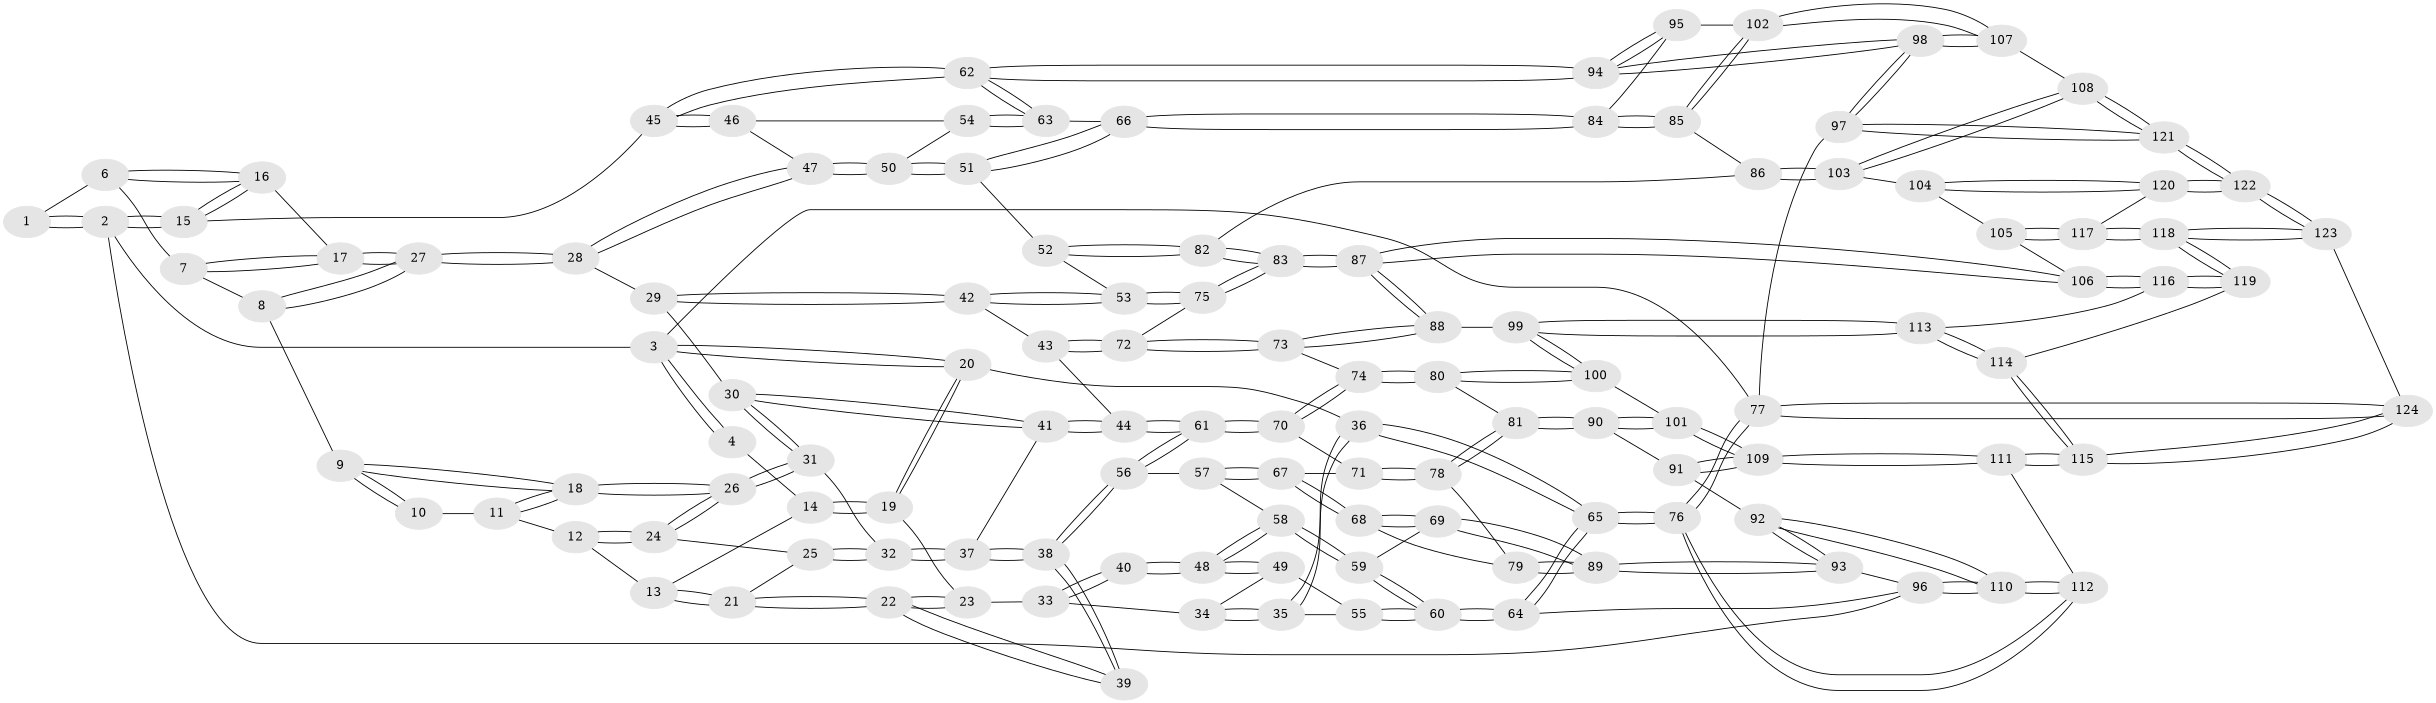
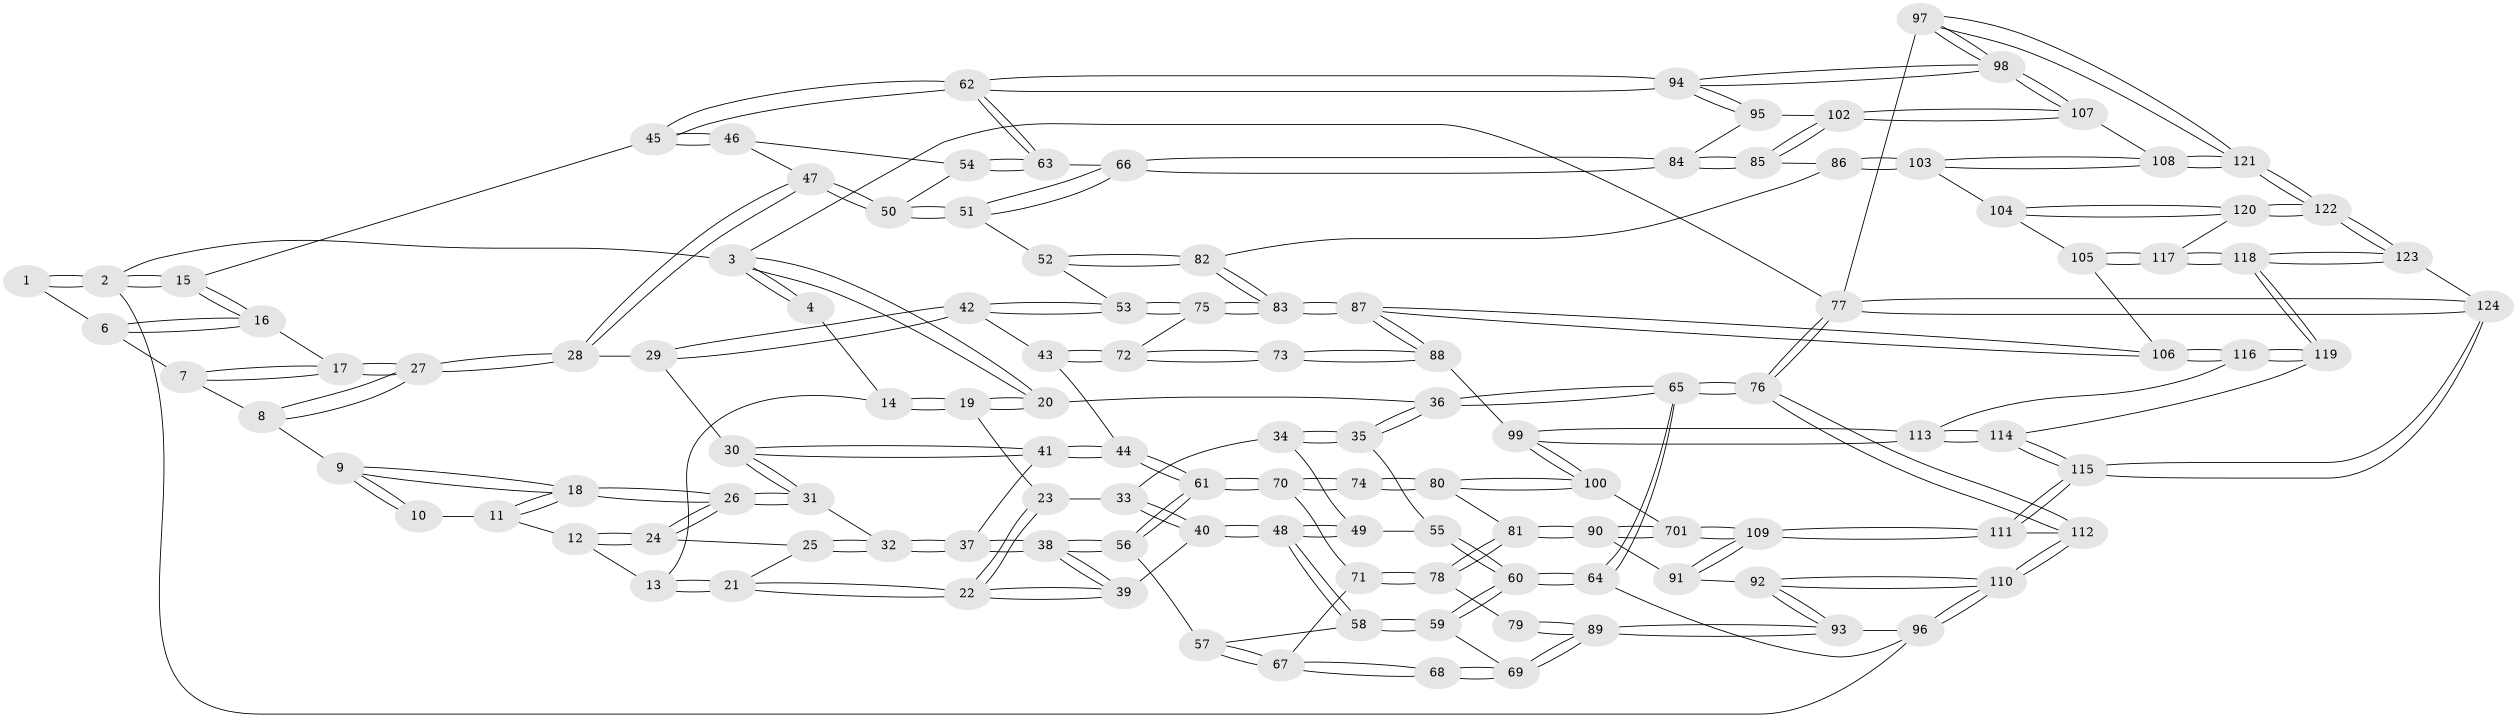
edge "73" -- "74": removed
node "101": label "101" -> "701"
edge "68" -- "79": removed
edge "40" -- "39": added
